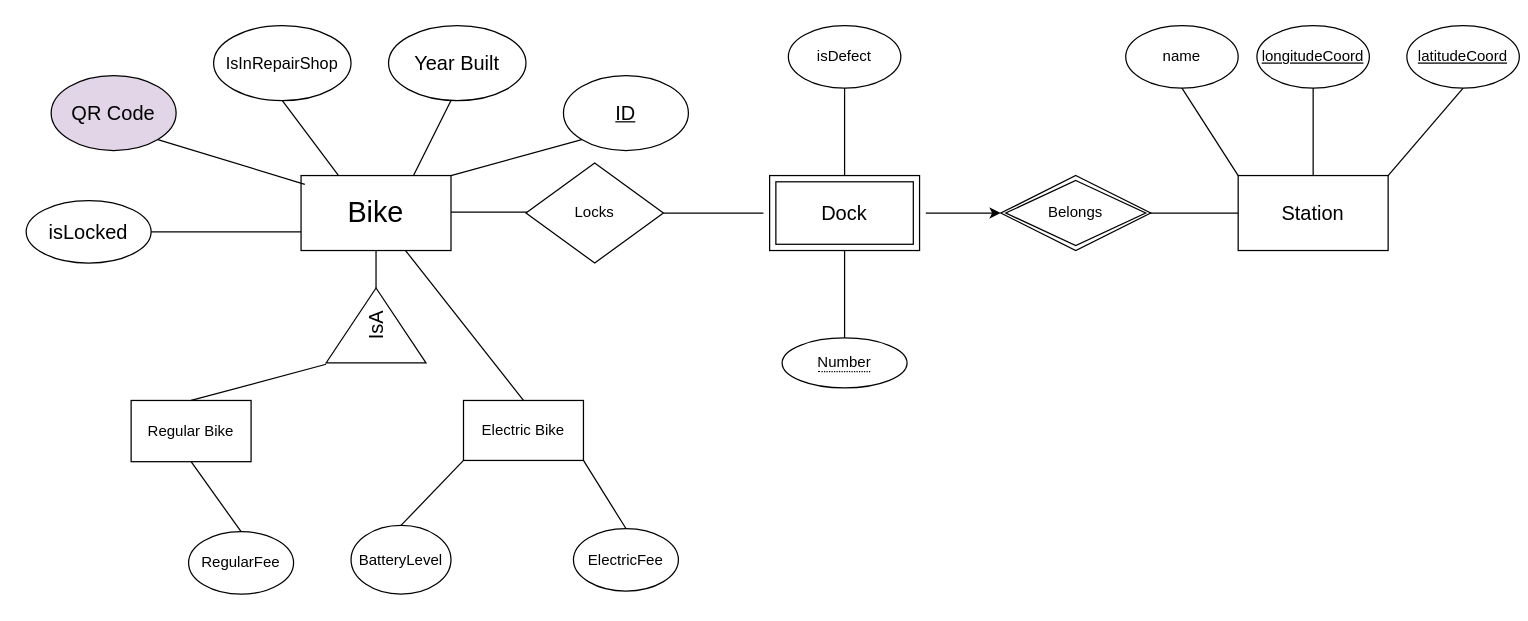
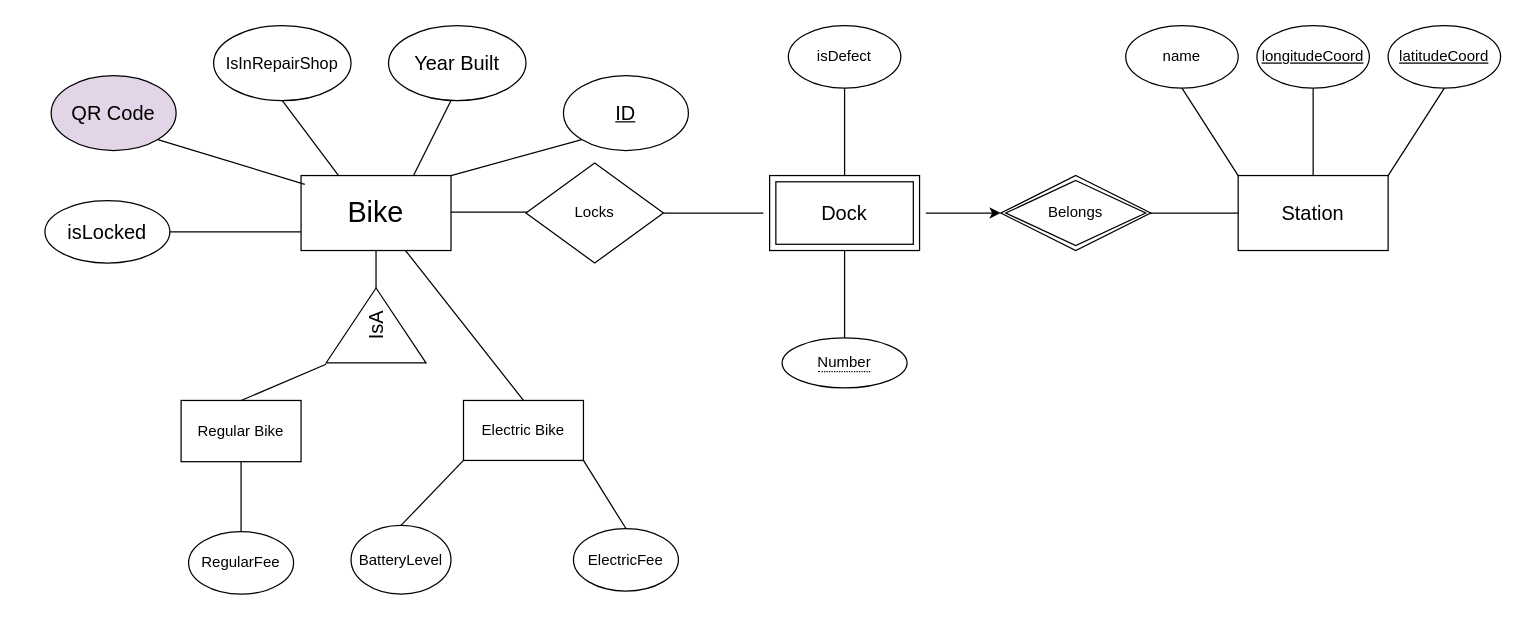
node "latitudeCoord": moved (1463, 57) -> (1444, 57)
node "isLocked": moved (88, 232) -> (107, 232)
node "Regular Bike": moved (191, 431) -> (241, 431)
